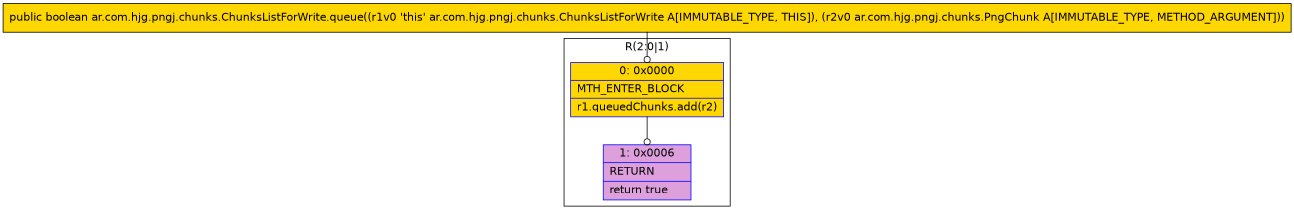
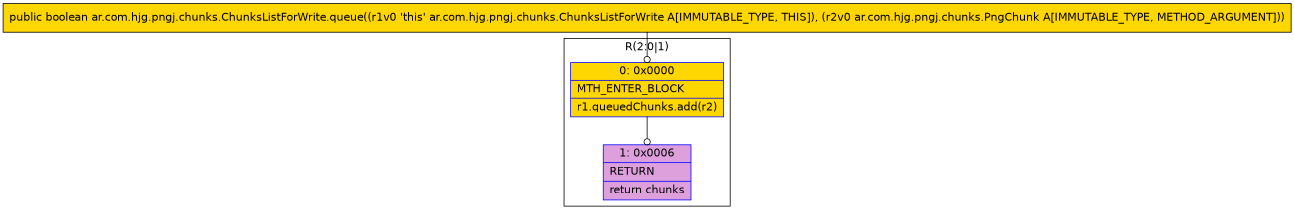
node "1: 0x0006": text "return true" -> "return chunks"
